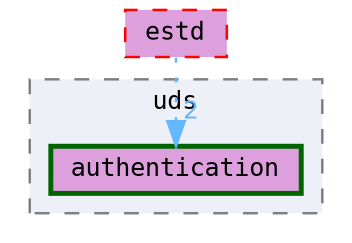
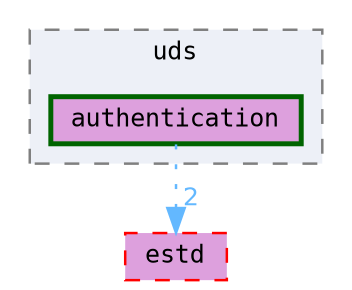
edge "estd" -> "authentication": reversed
